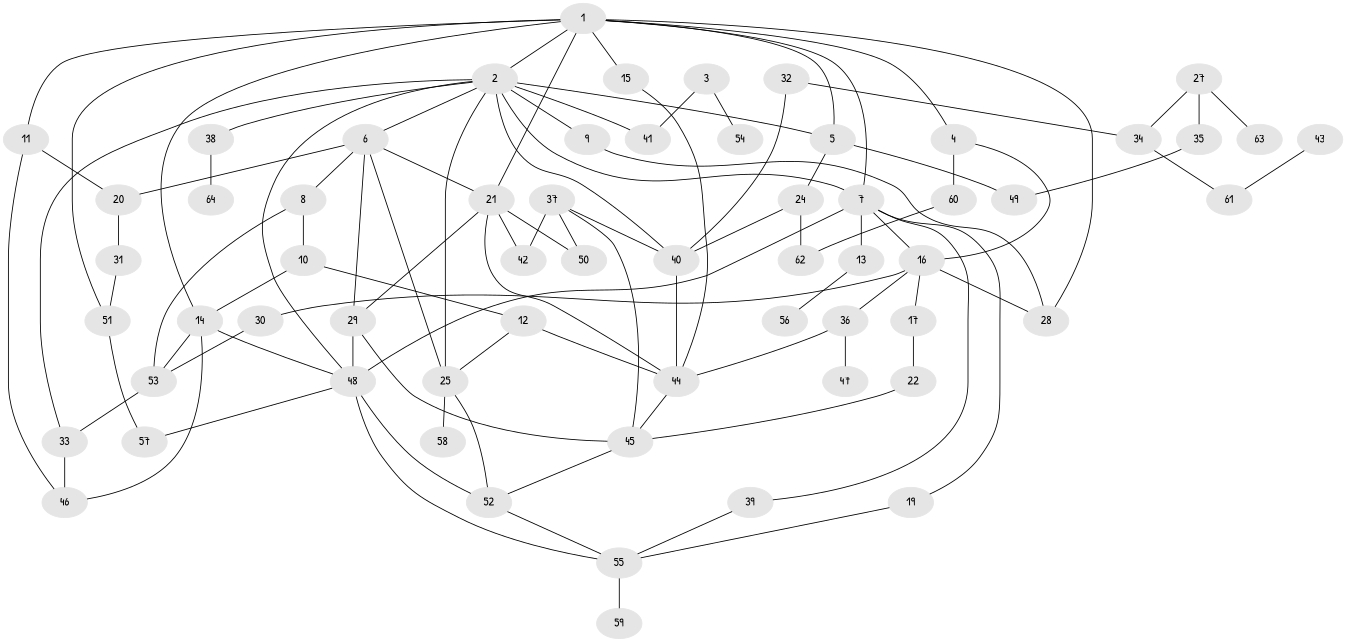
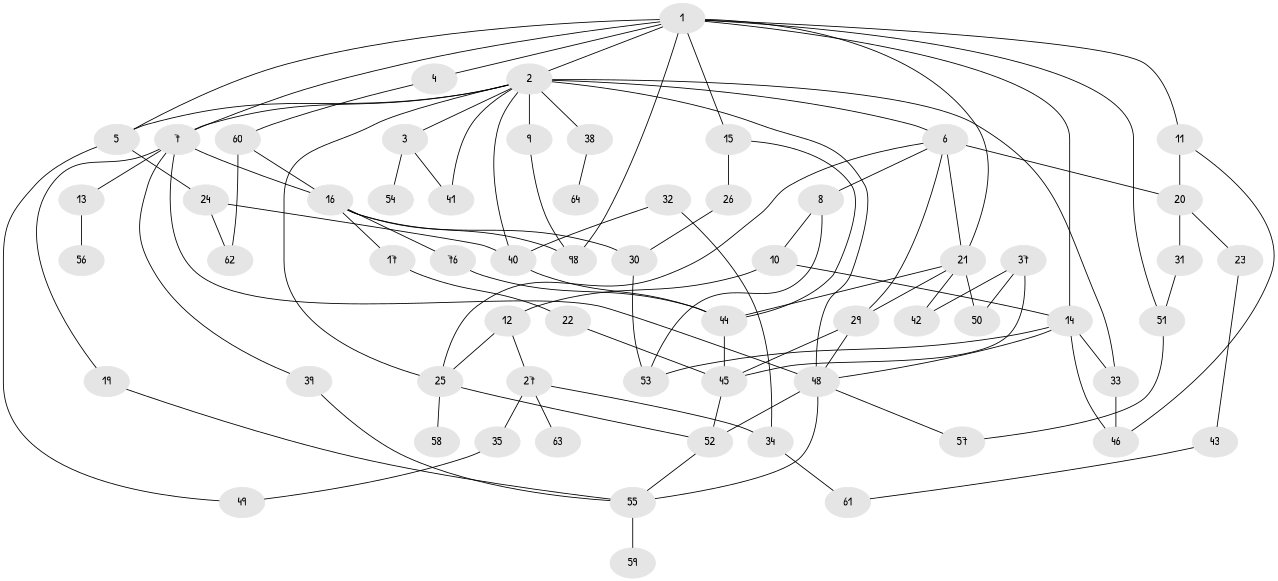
edge "2" -- "3": added
node "26": added
edge "4" -- "16": now "60" -- "16"
edge "37" -- "40": removed
node "23": added
node "36": label "36" -> "76"
node "28": label "28" -> "98"
edge "12" -- "44": now "12" -- "27"
node "47": removed
edge "53" -- "33": now "14" -- "33"
